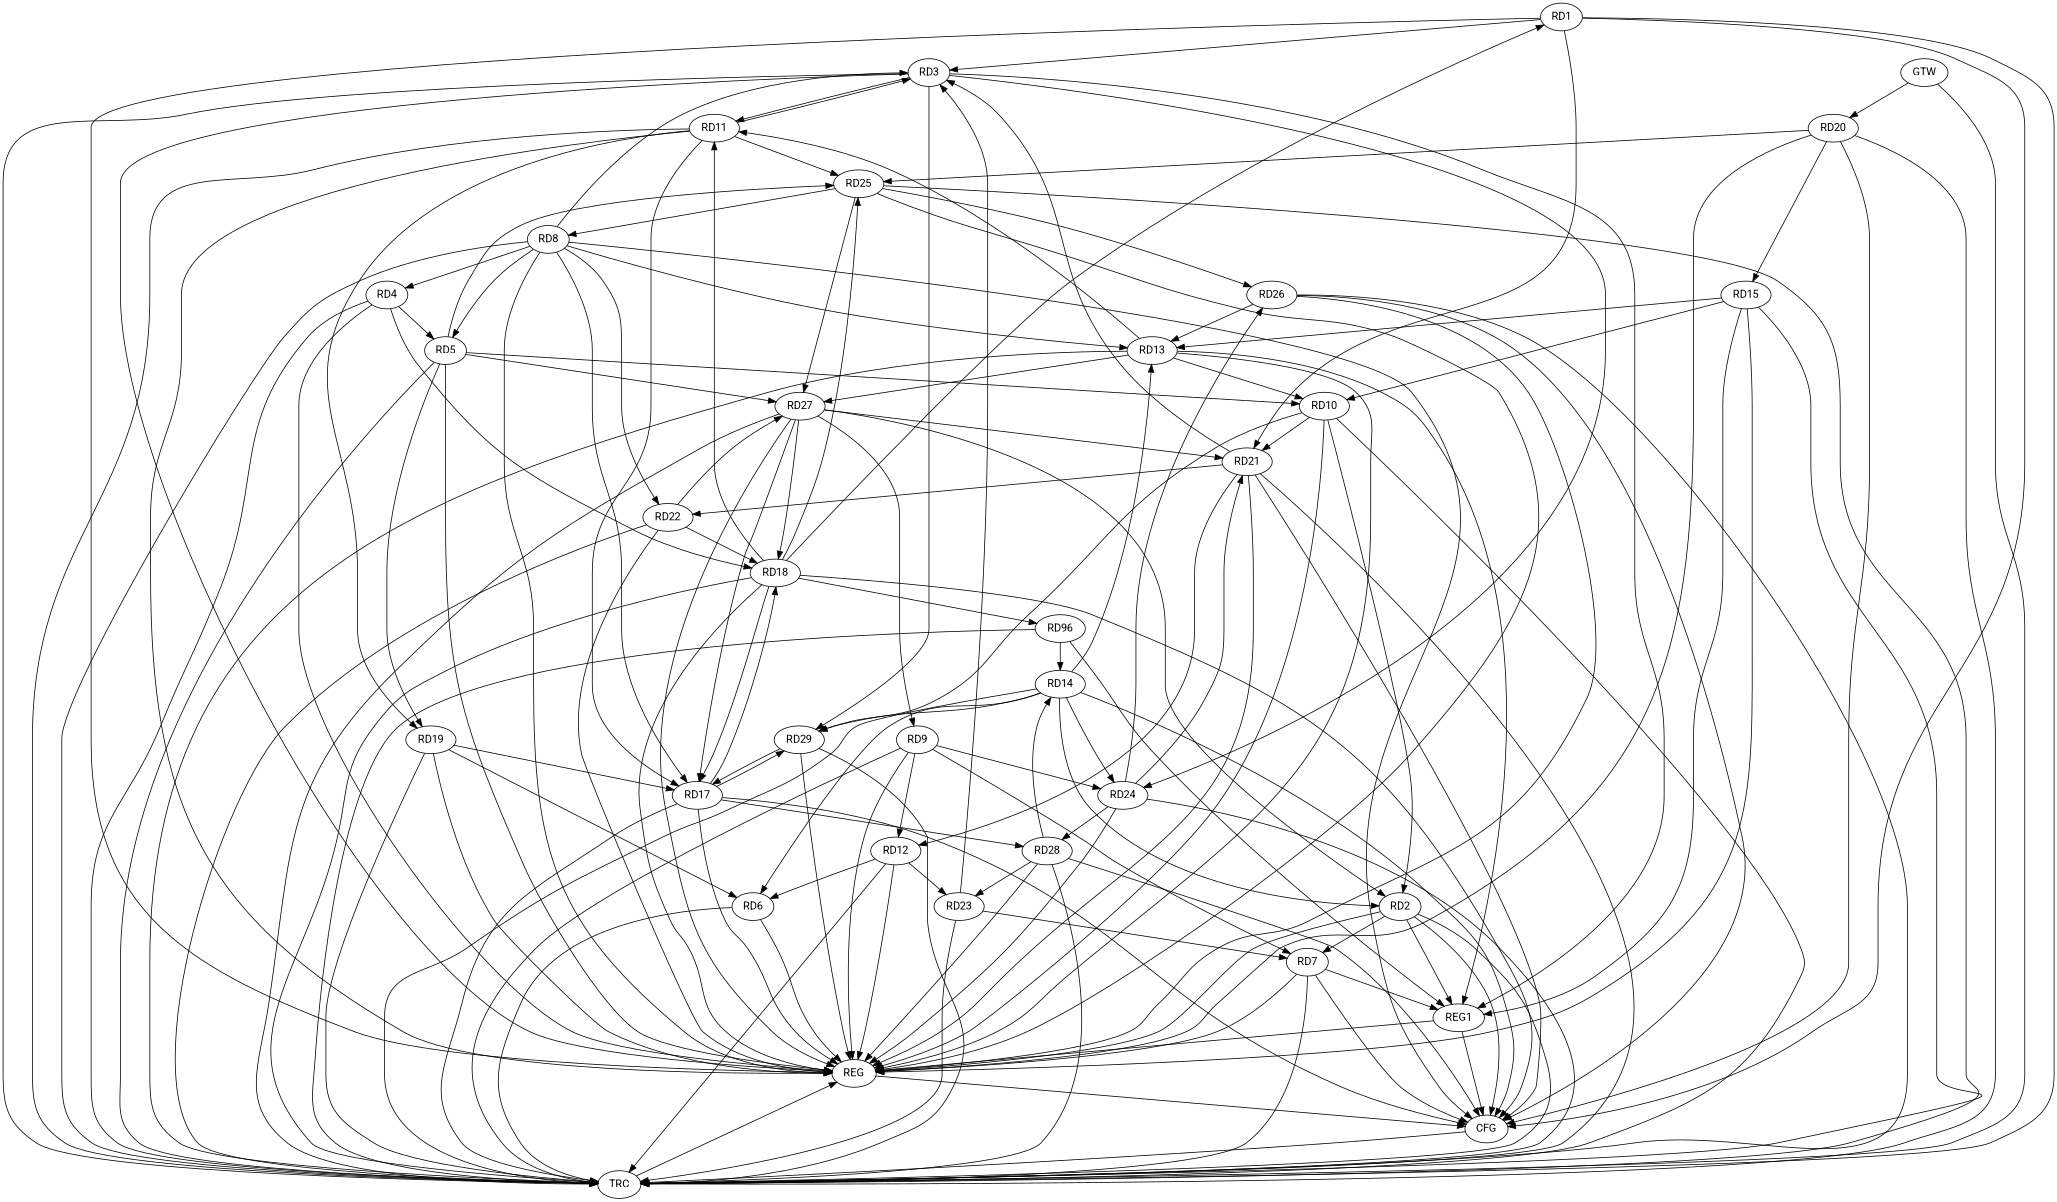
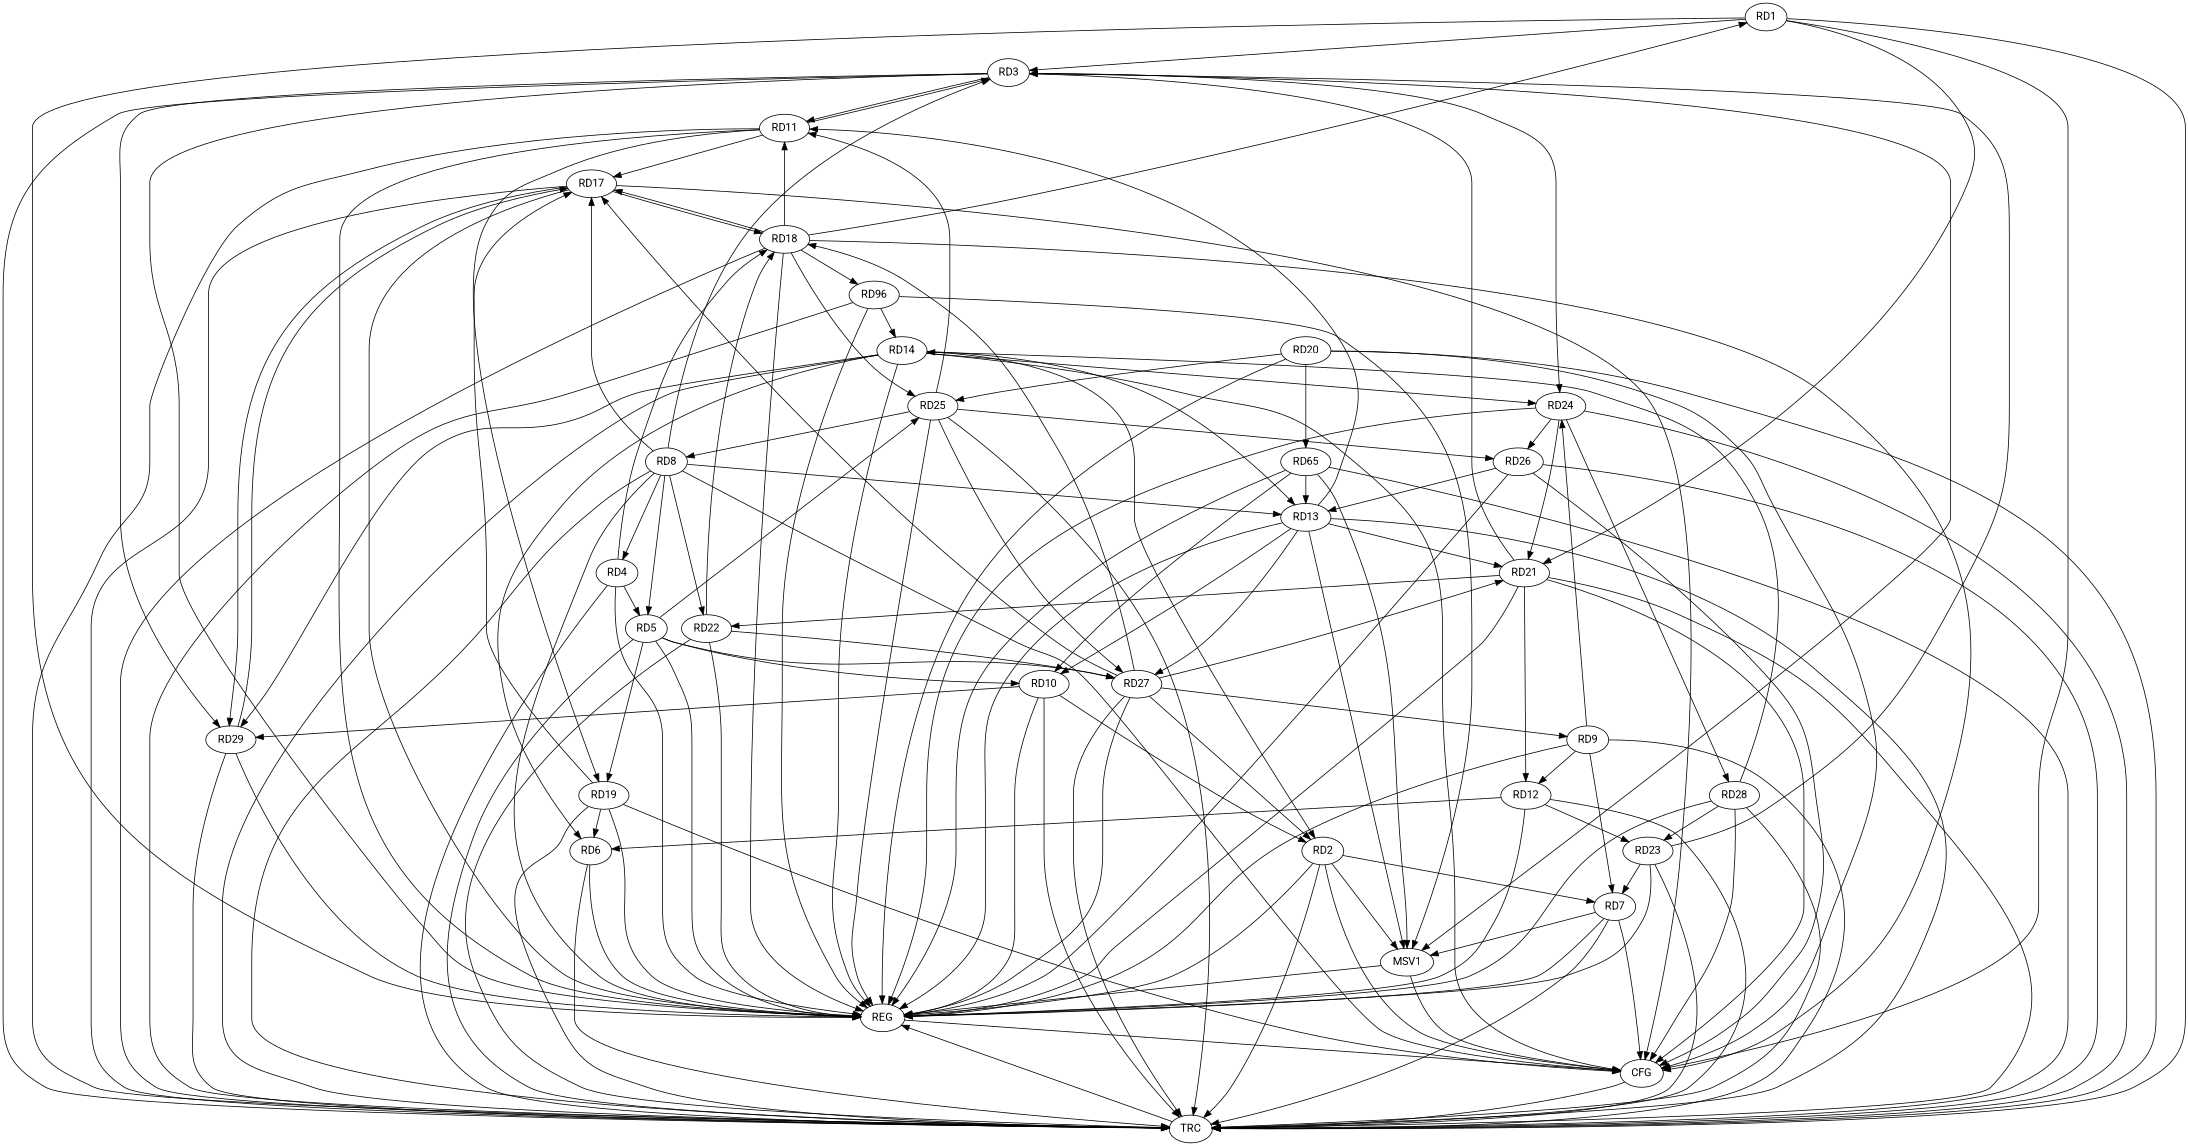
node "GTW": removed
edge "RD11" -> "RD25": reversed
node "RD15": label "RD15" -> "RD65"
edge "RD10" -> "RD21": now "RD13" -> "RD21"
edge "RD96" -> "REG": added
edge "RD14" -> "REG": added
edge "RD17" -> "RD28": removed
edge "RD19" -> "CFG": added
edge "RD23" -> "REG": added
node "REG1": label "REG1" -> "MSV1"
